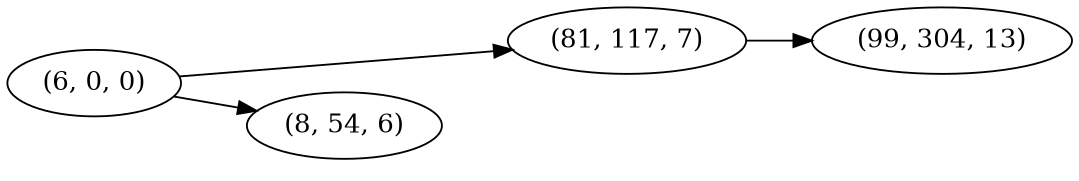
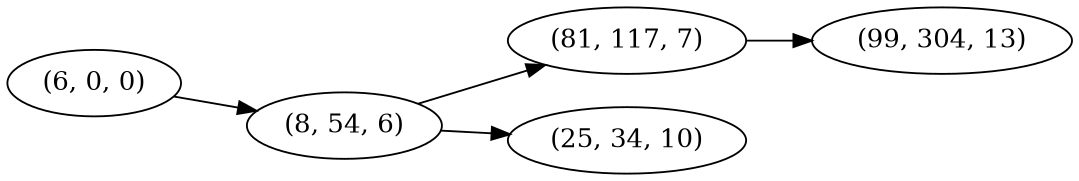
edge "(6, 0, 0)" -> "(81, 117, 7)": now "(8, 54, 6)" -> "(81, 117, 7)"
node "(25, 34, 10)": added
